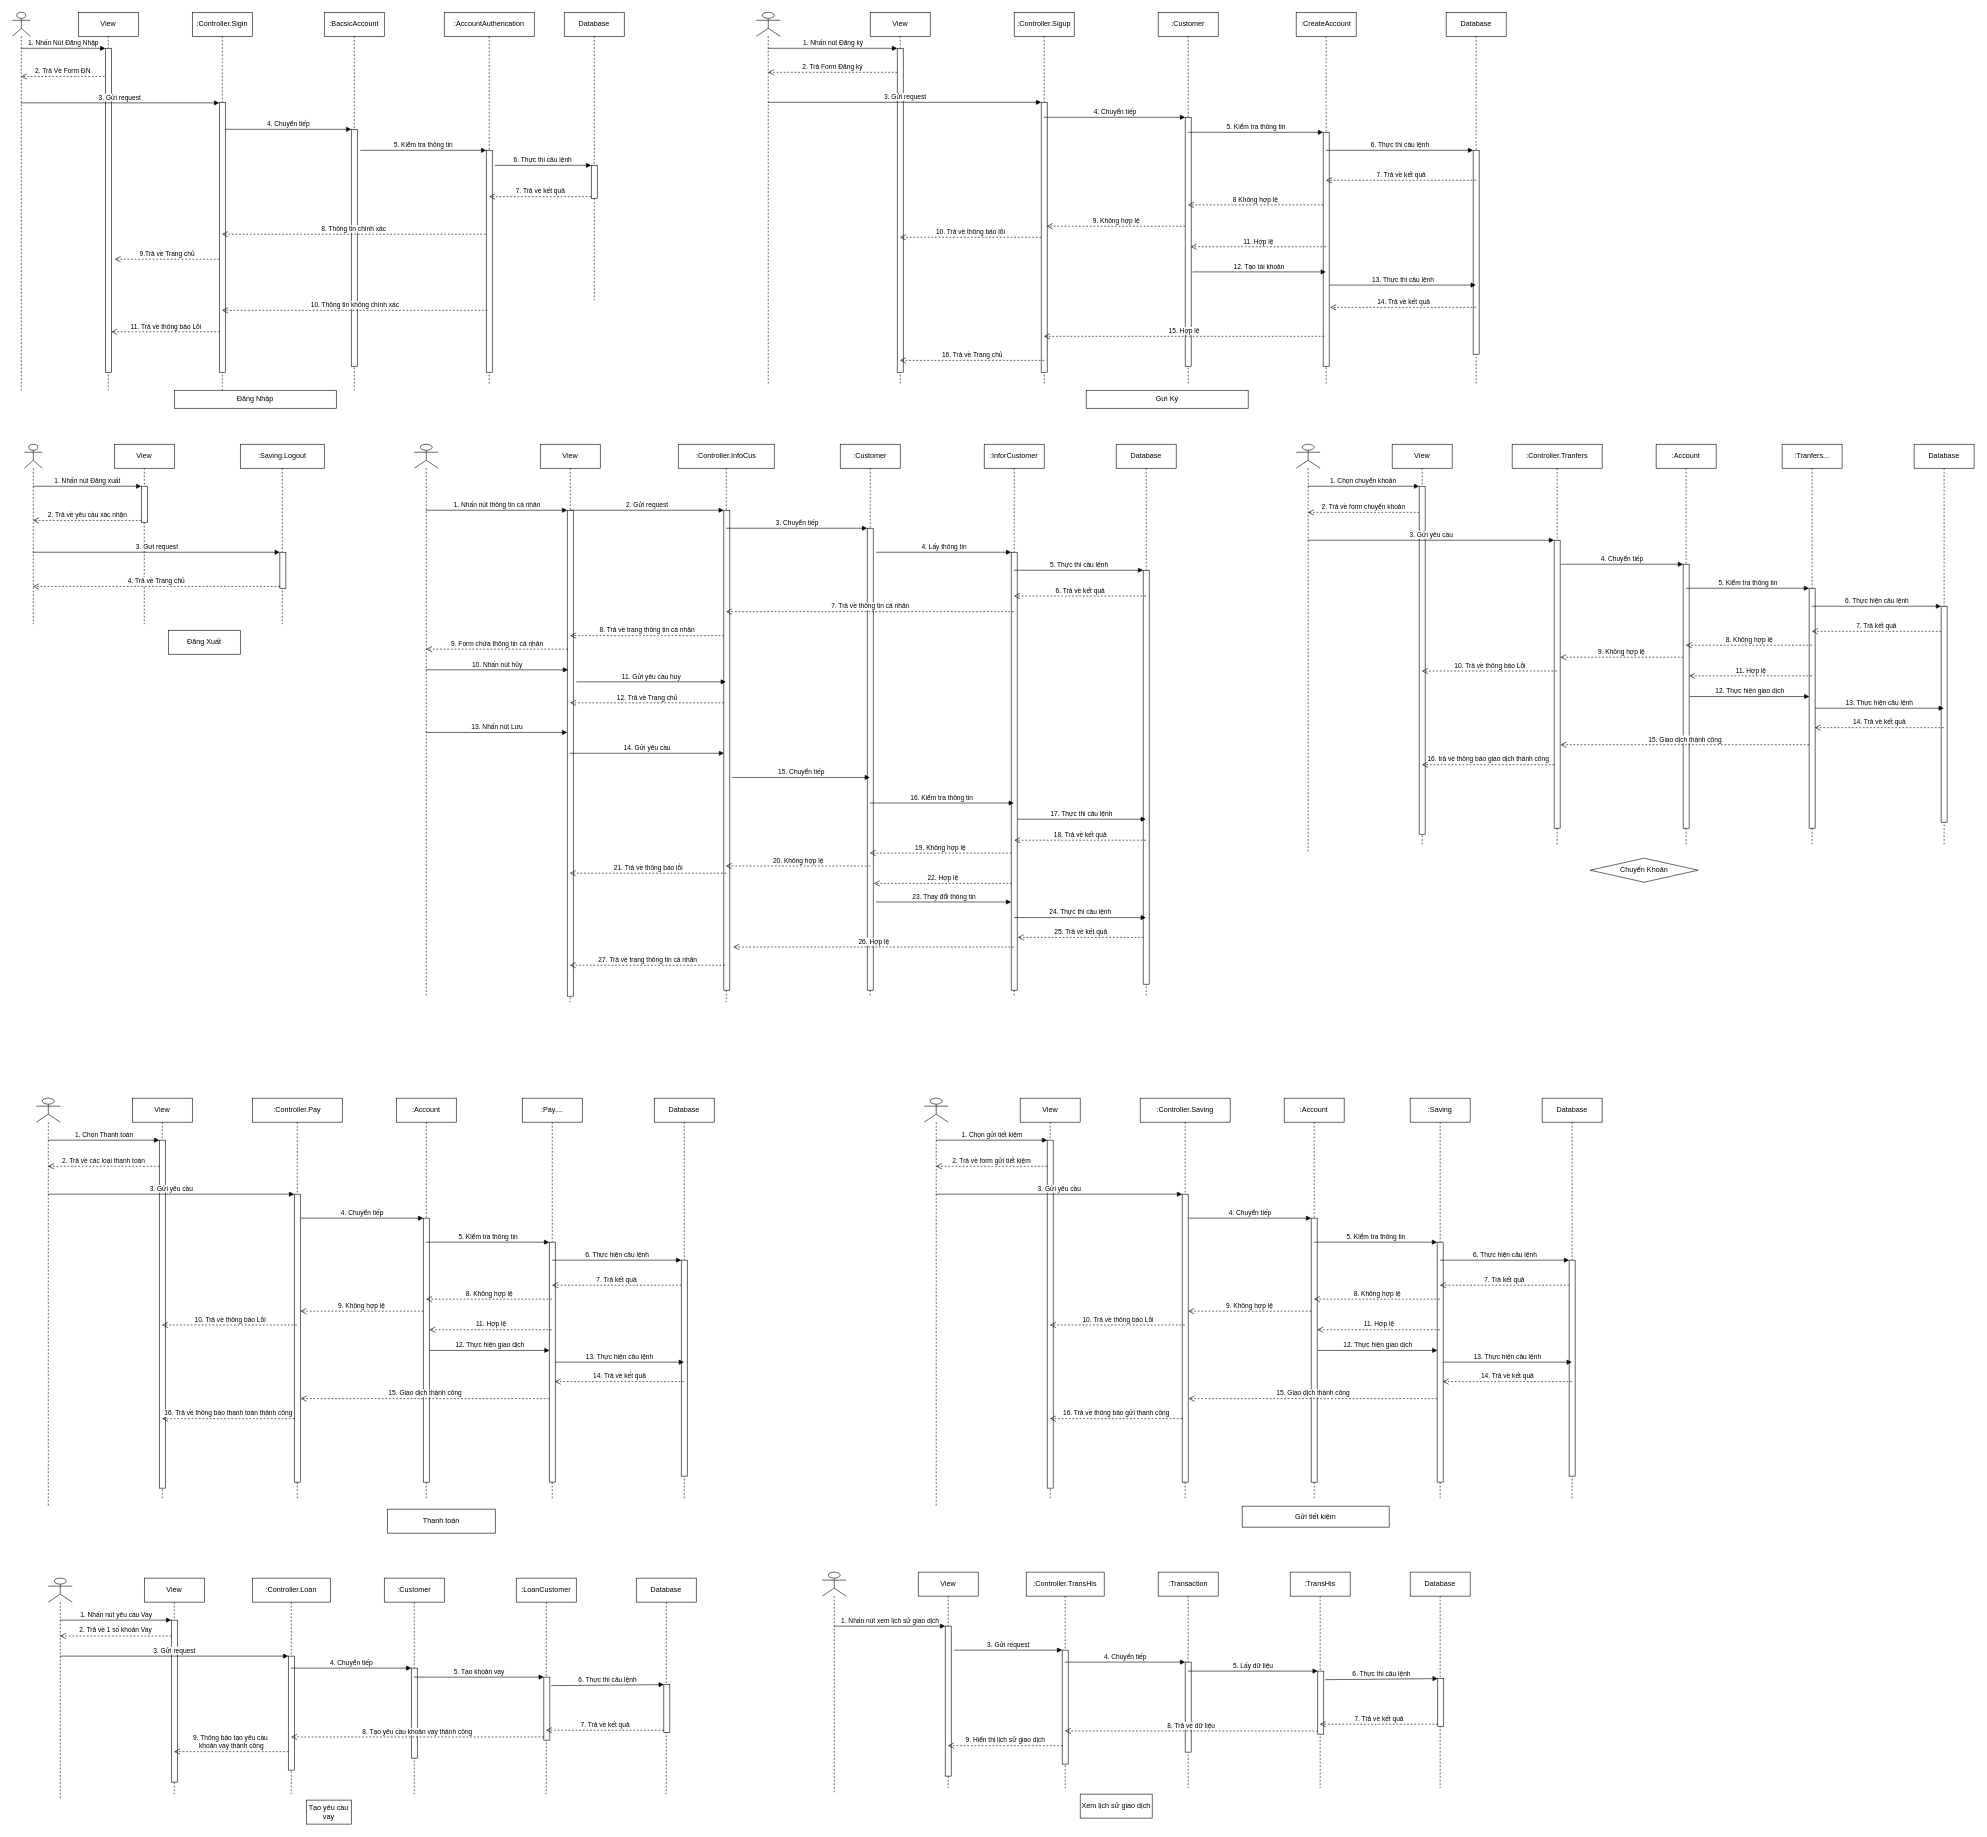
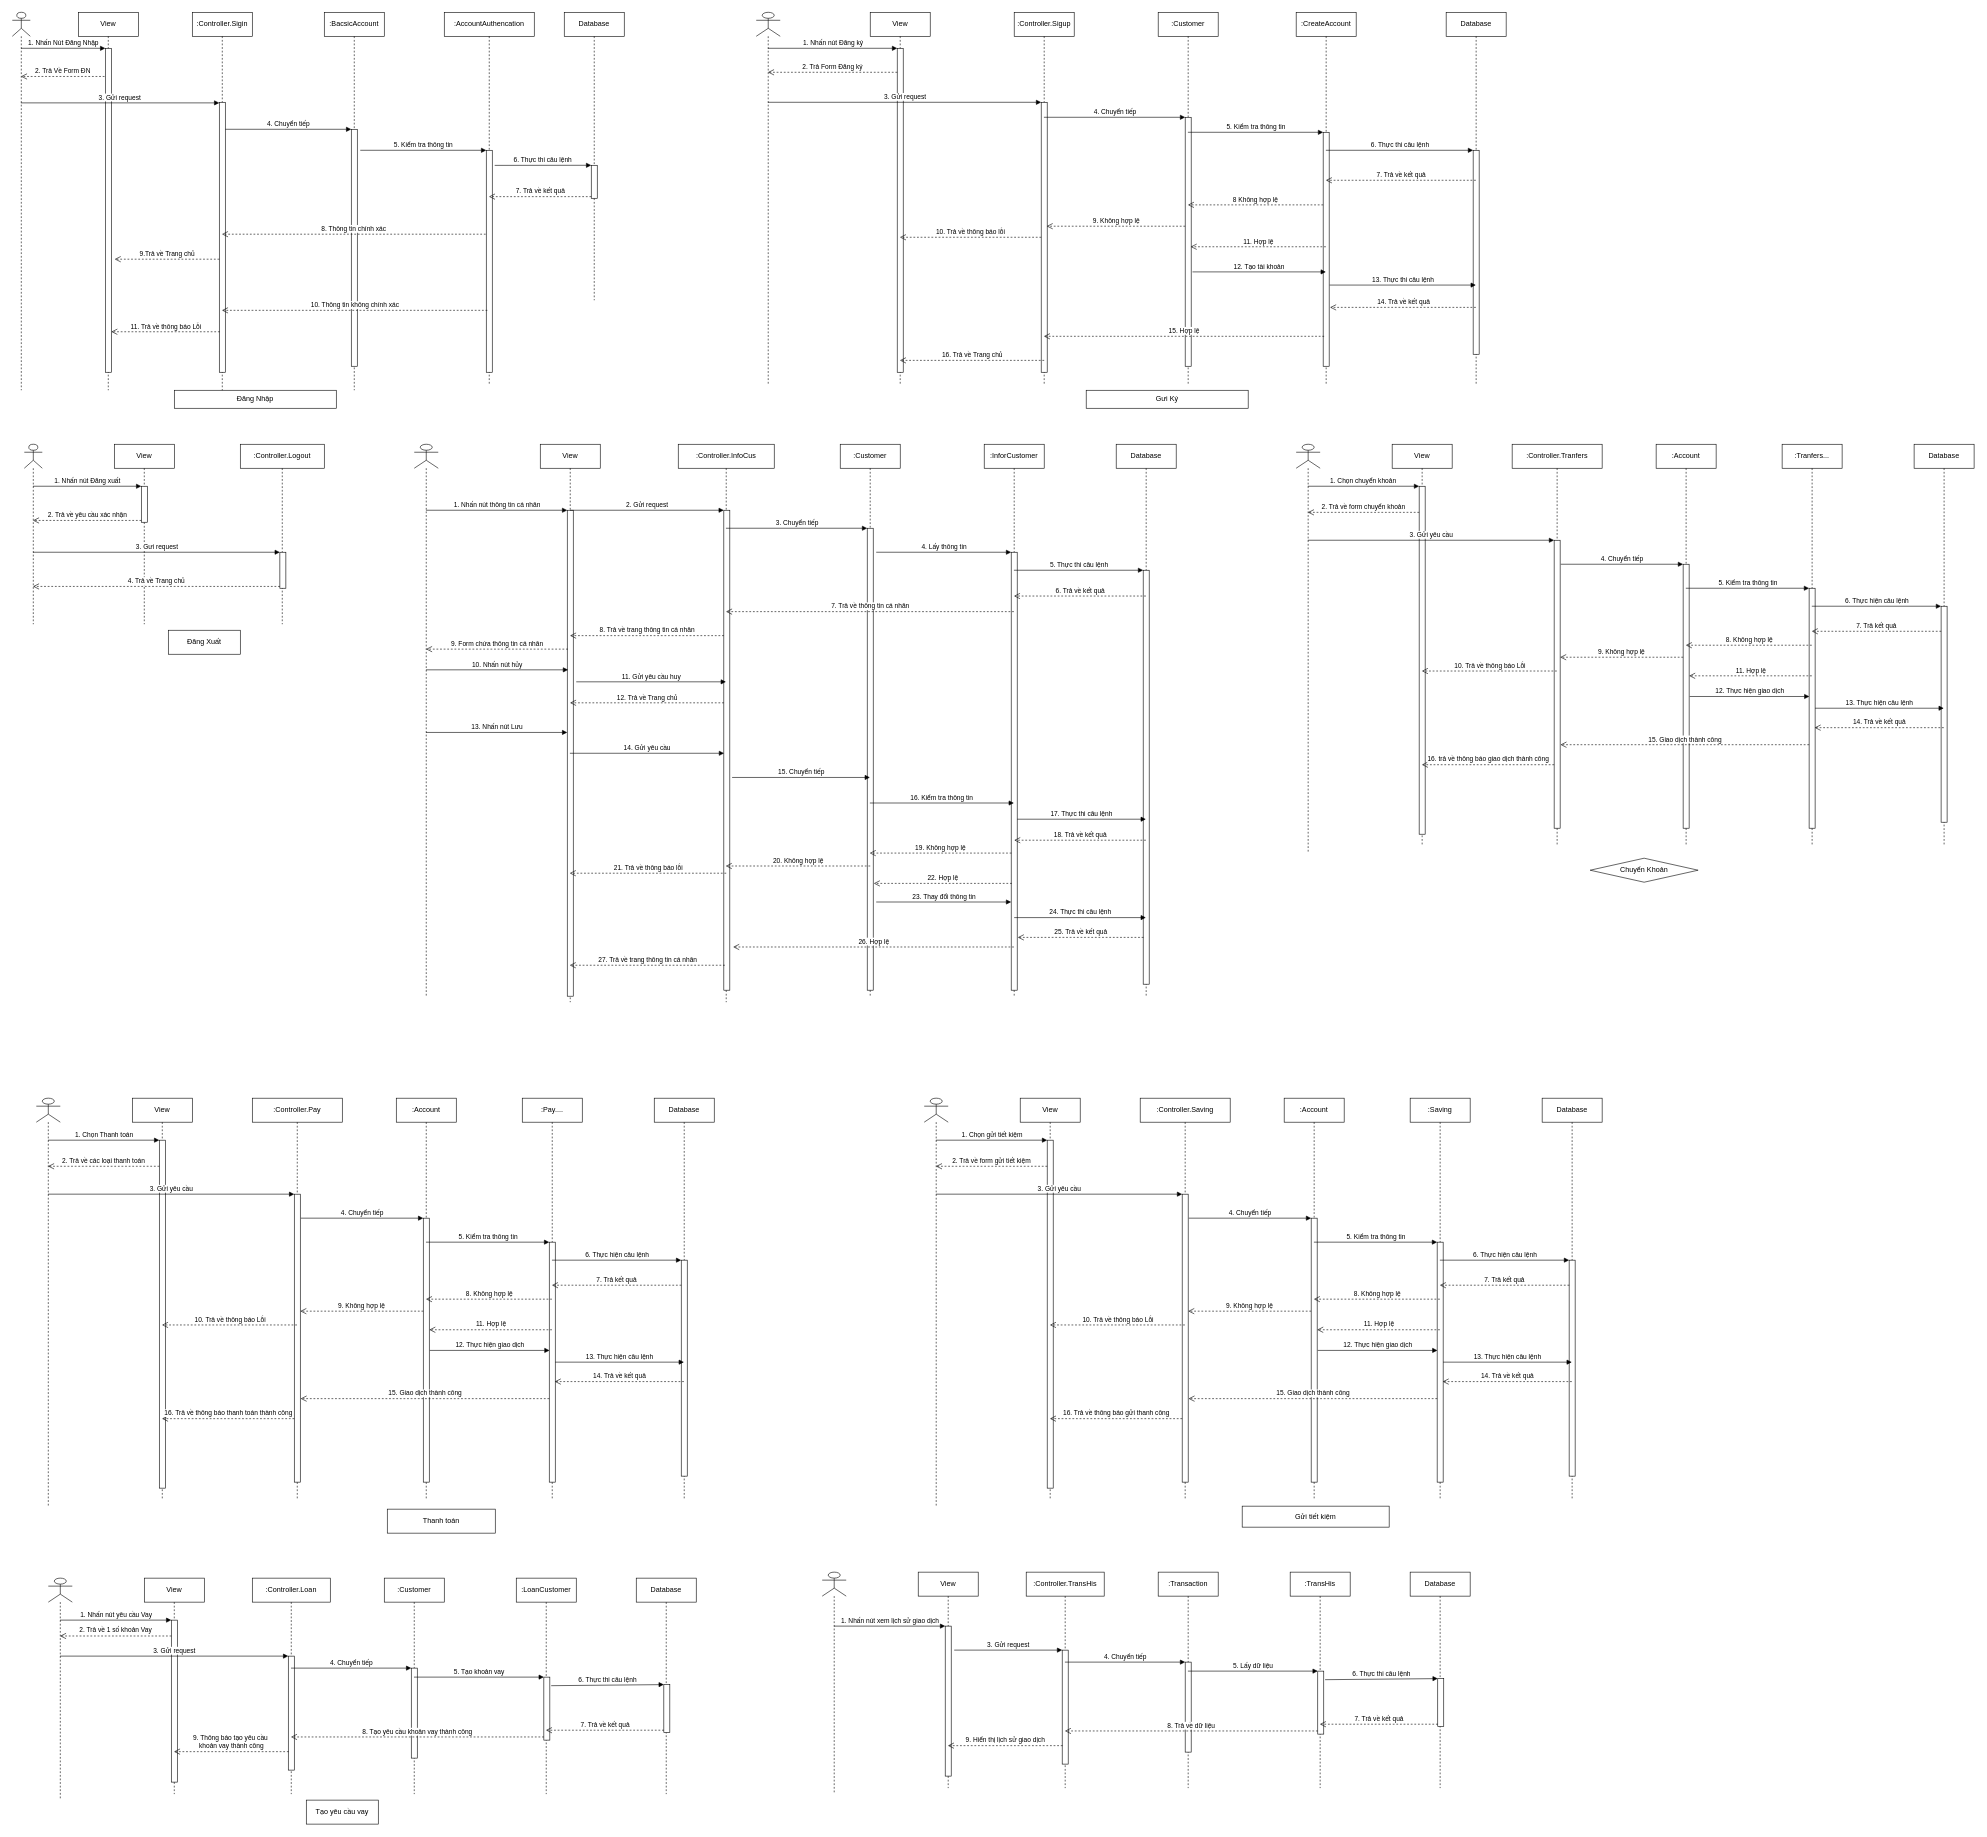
node ":Saving.Logout": label ":Saving.Logout" -> ":Controller.Logout"
node "Xem lịch sử giao dịch": removed
node "Tạo yêu cầu vay": size 45x24 -> 72x24
